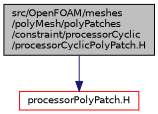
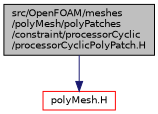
node "processorPolyPatch.H": label "processorPolyPatch.H" -> "polyMesh.H"
